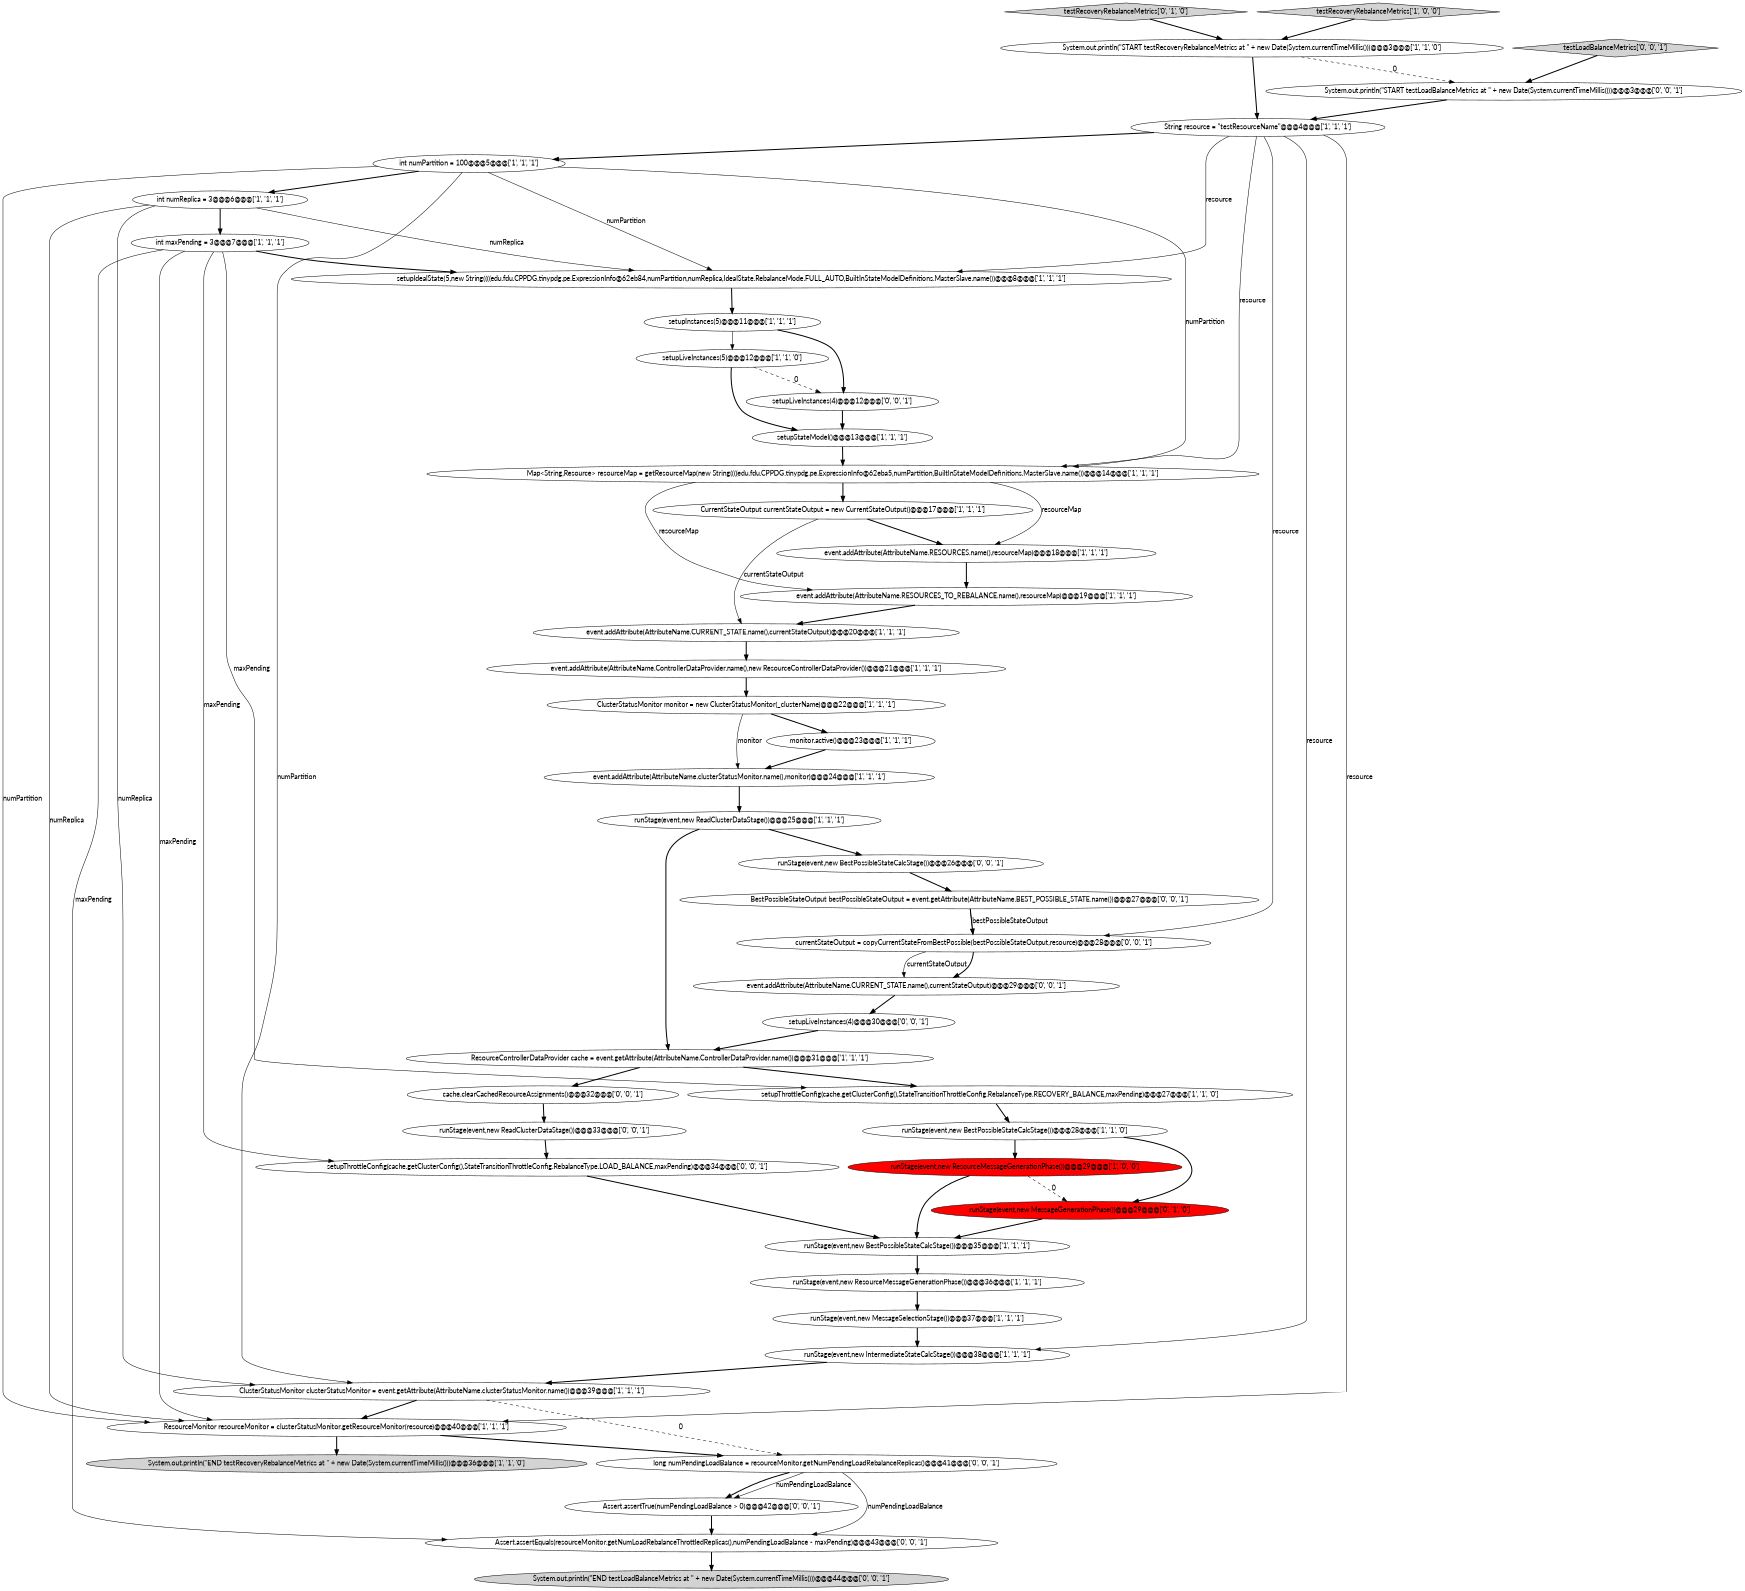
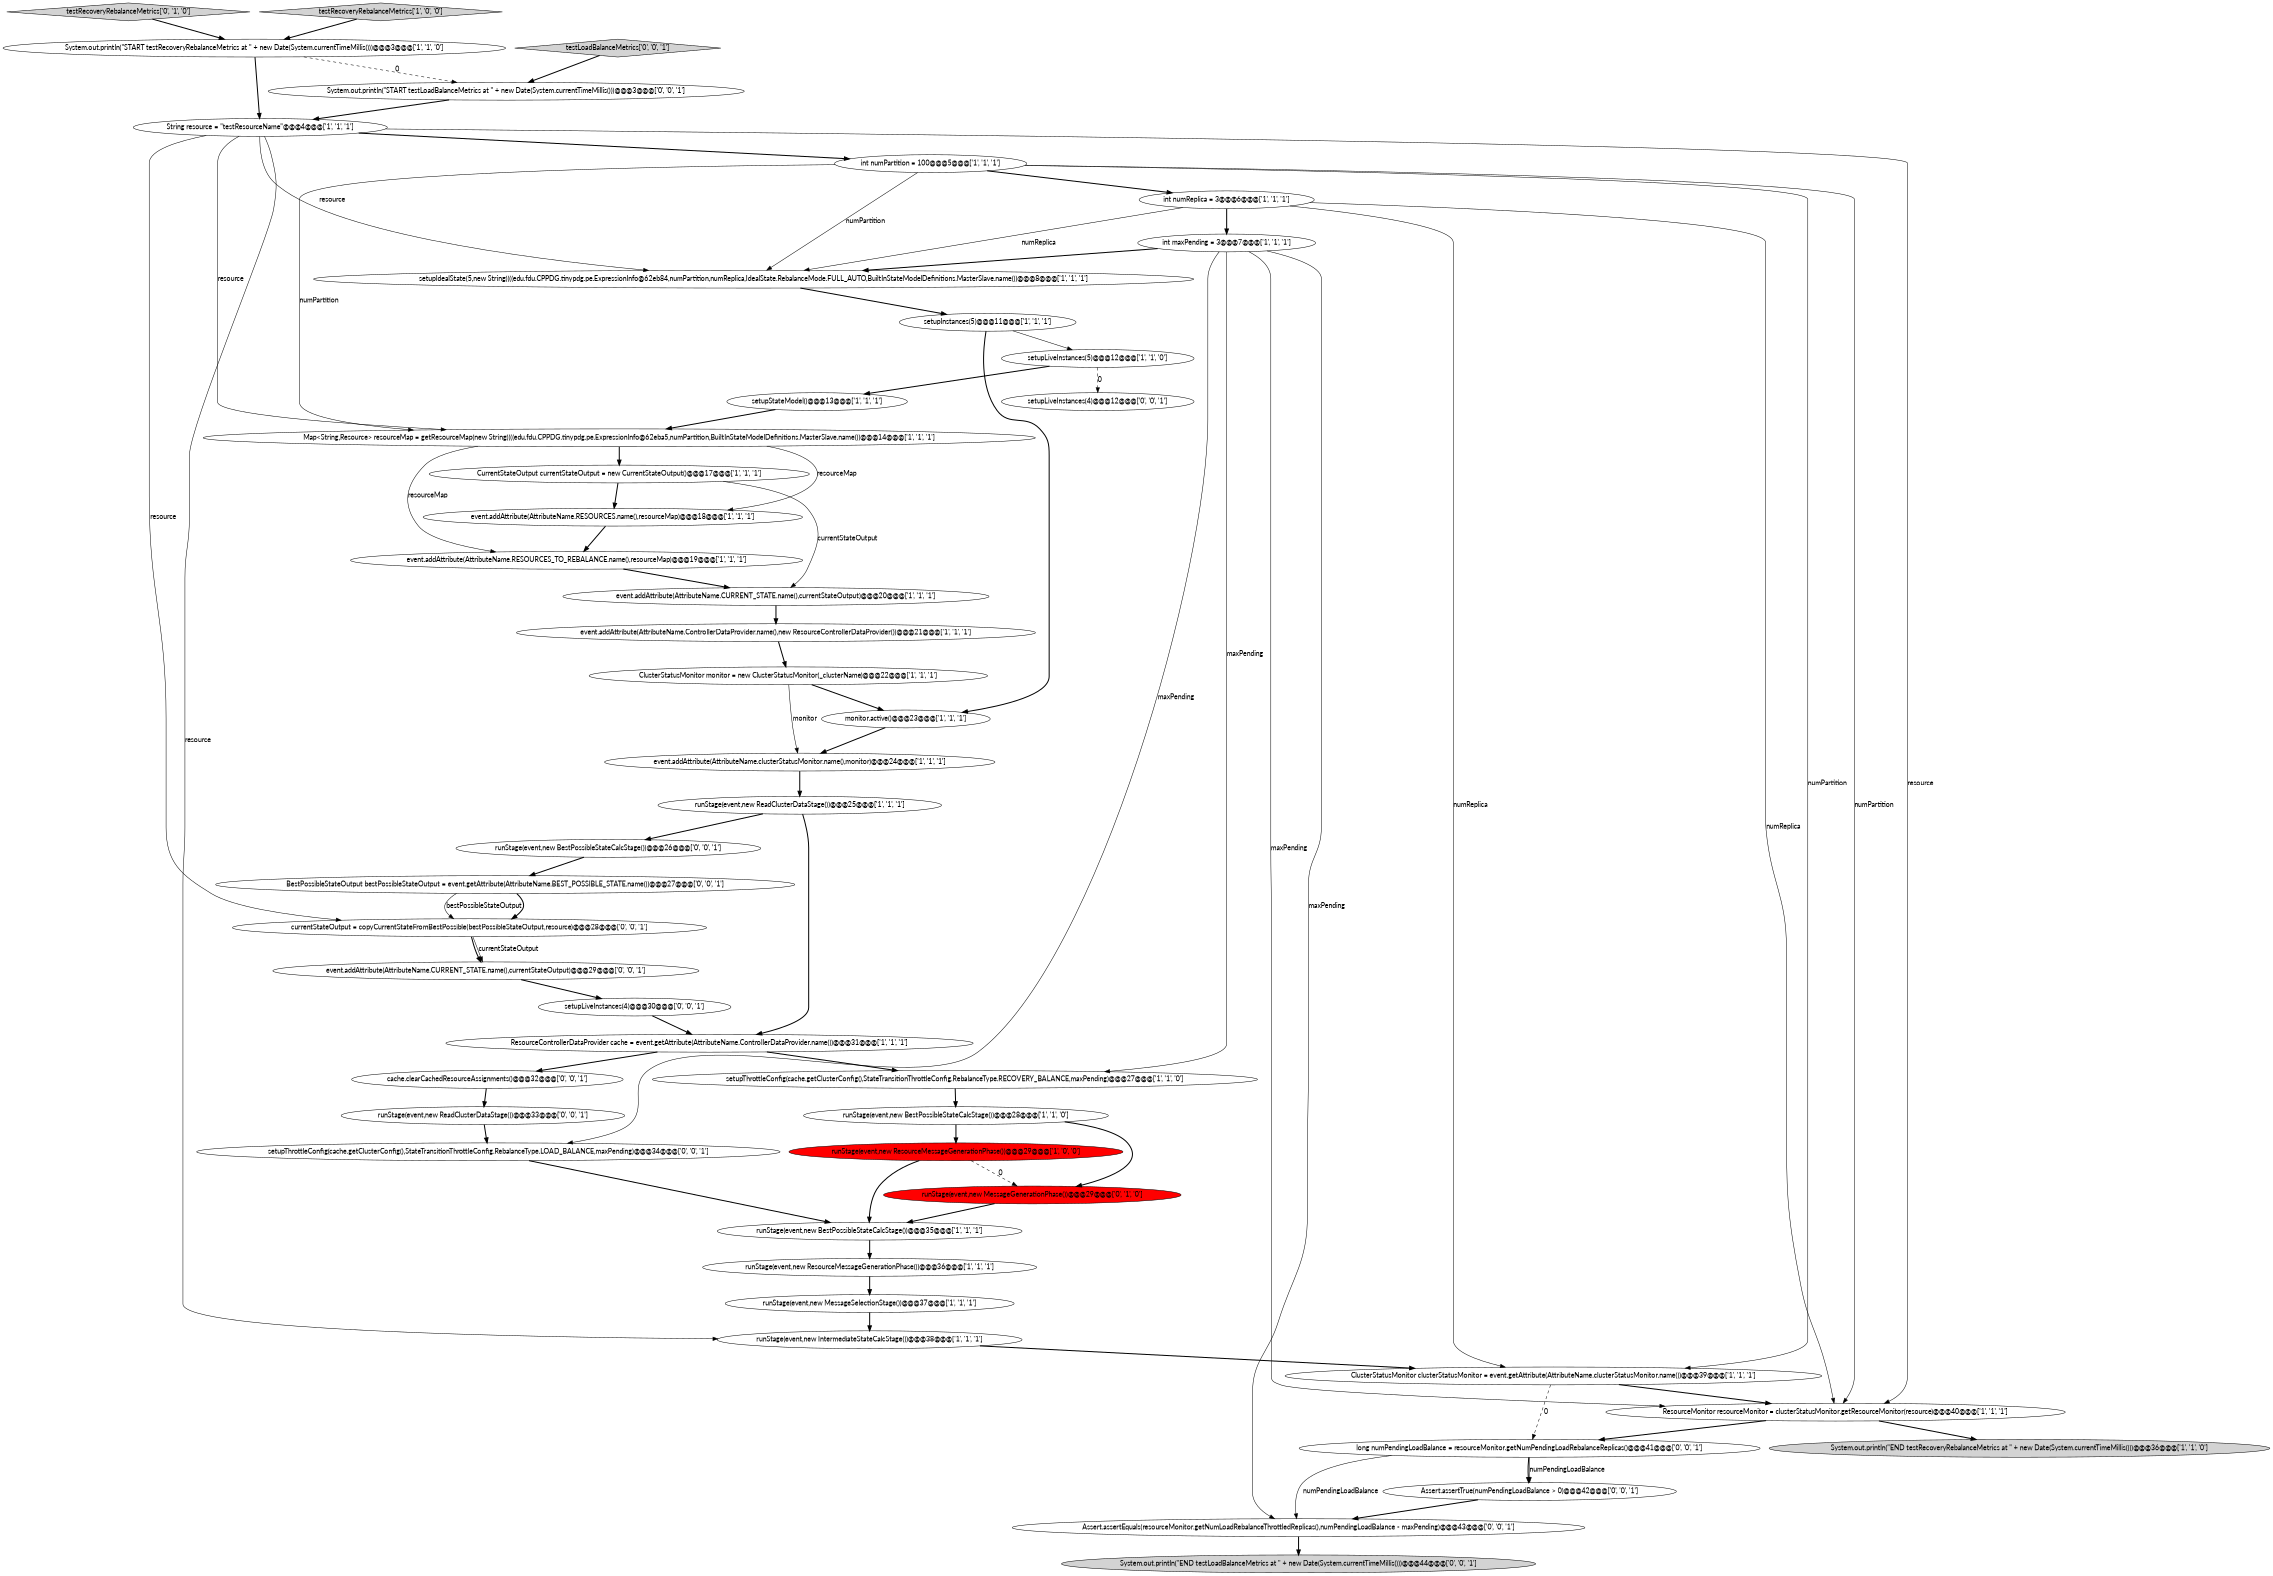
edge "setupInstances(5)@@@11@@@['1', '1', '1']" -> "setupLiveInstances(4)@@@12@@@['0', '0', '1']": now "setupInstances(5)@@@11@@@['1', '1', '1']" -> "monitor.active()@@@23@@@['1', '1', '1']"
edge "setupLiveInstances(4)@@@12@@@['0', '0', '1']" -> "setupStateModel()@@@13@@@['1', '1', '1']": removed
